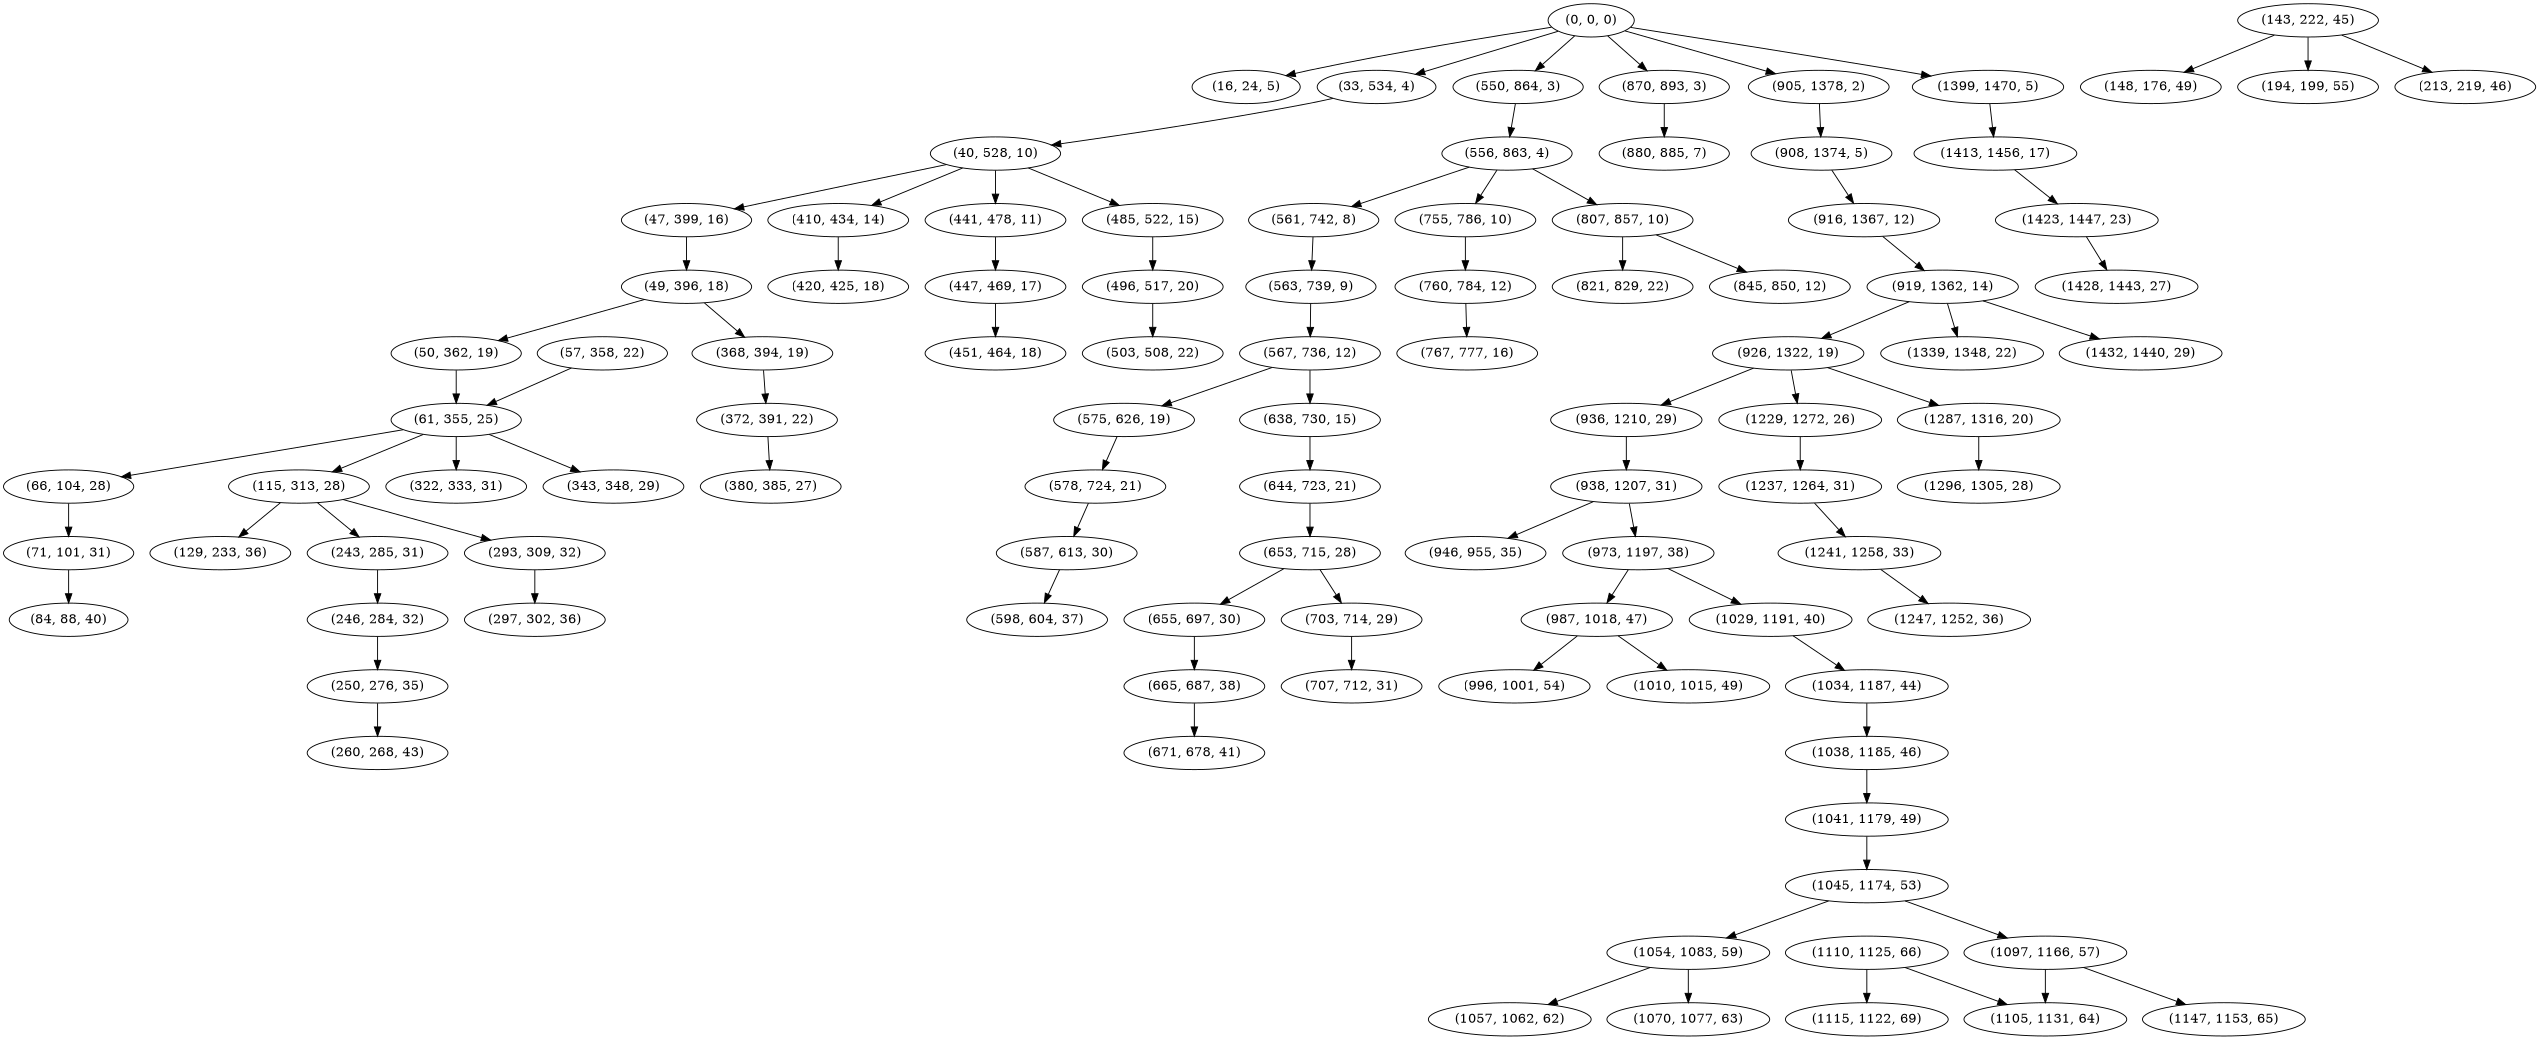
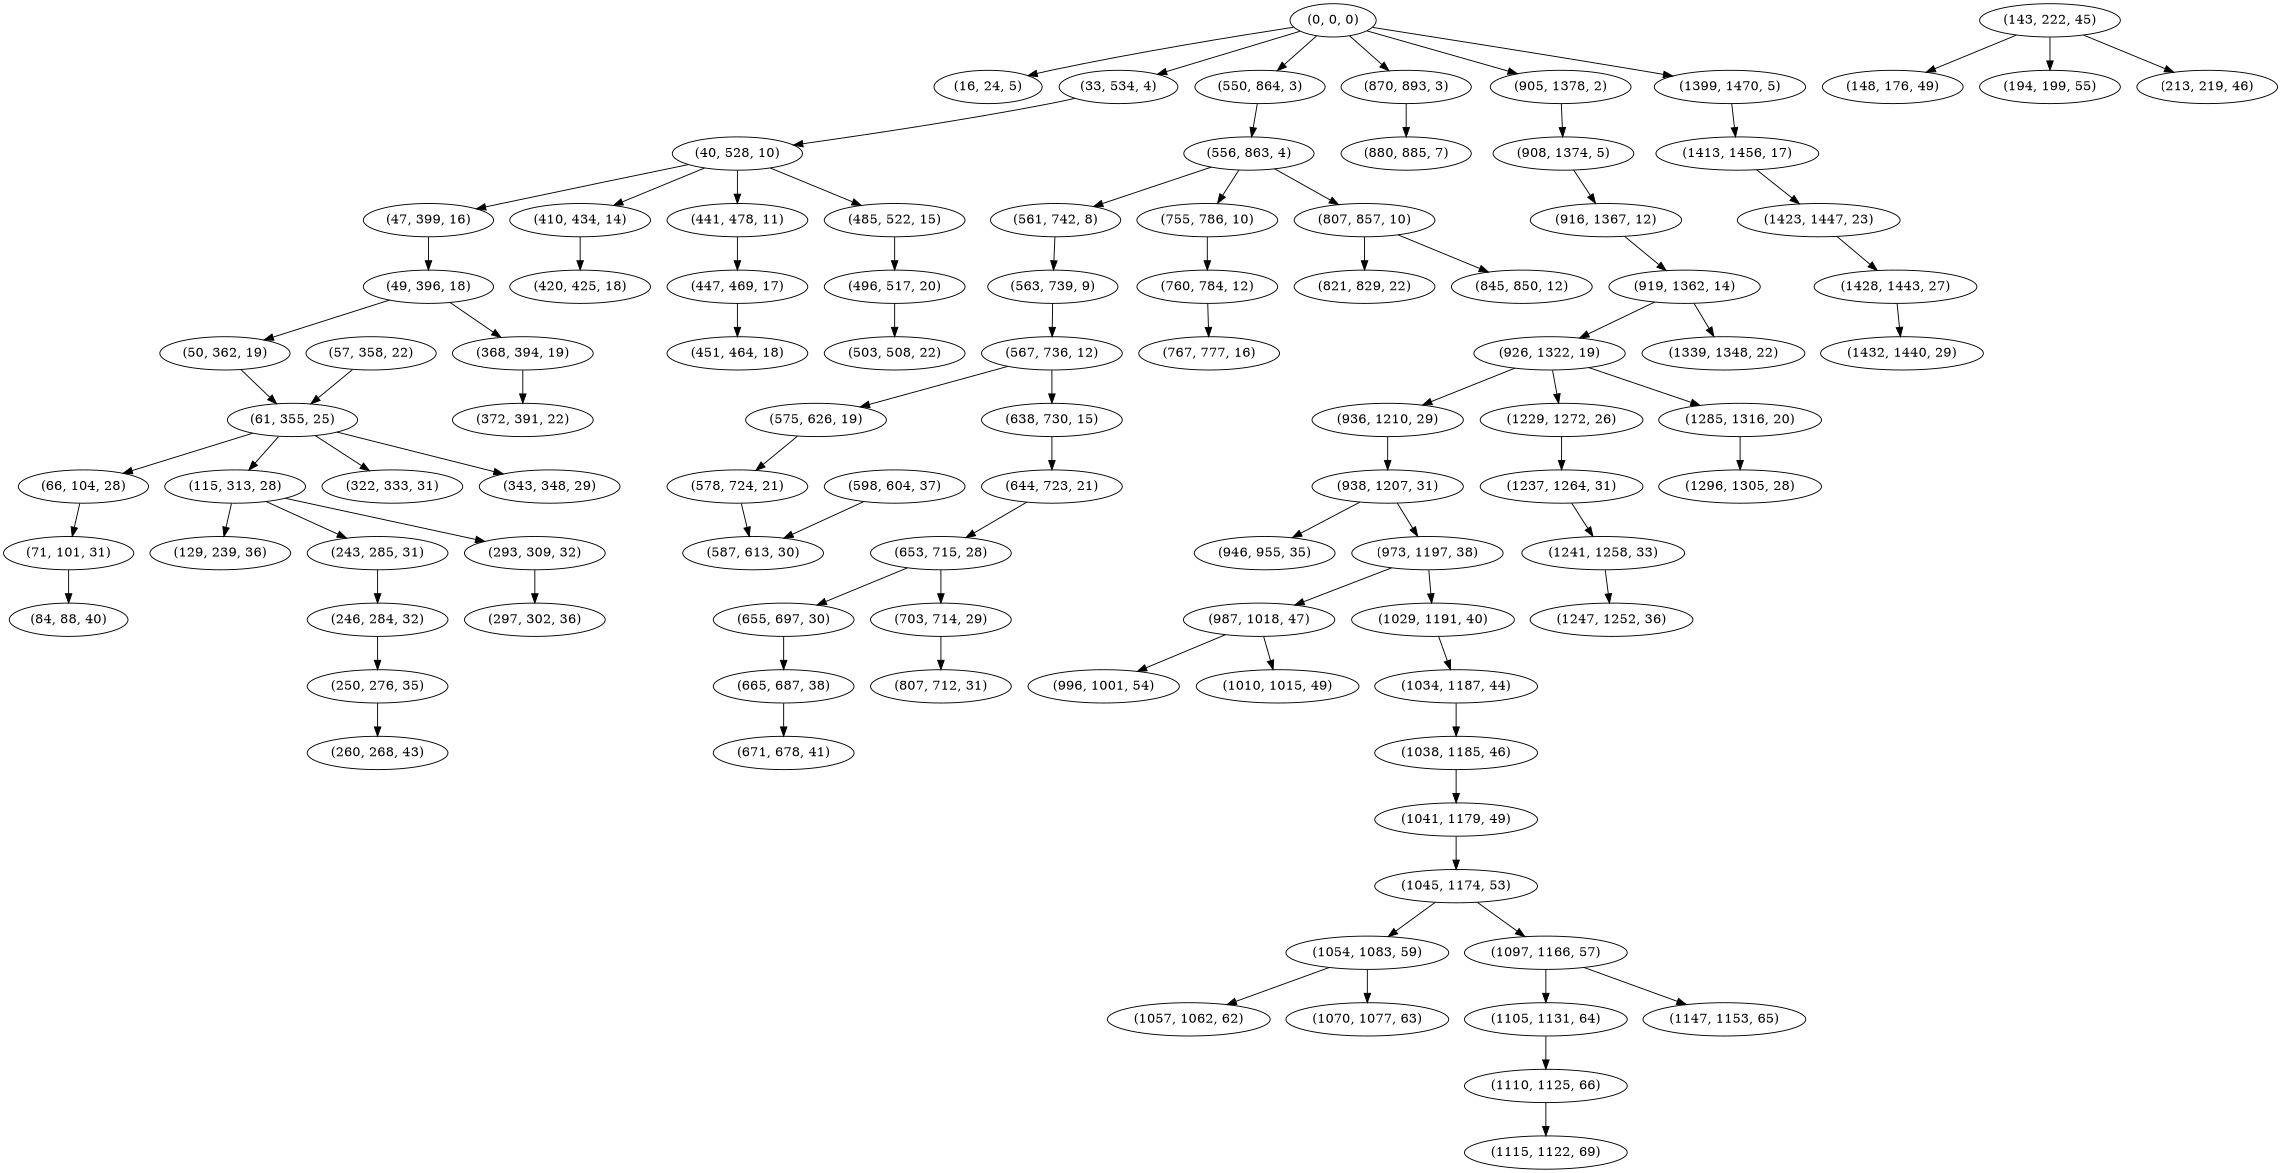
edge "(919, 1362, 14)" -> "(1432, 1440, 29)": now "(1428, 1443, 27)" -> "(1432, 1440, 29)"
node "(1287, 1316, 20)": label "(1287, 1316, 20)" -> "(1285, 1316, 20)"
node "(380, 385, 27)": removed
node "(129, 233, 36)": label "(129, 233, 36)" -> "(129, 239, 36)"
edge "(587, 613, 30)" -> "(598, 604, 37)": reversed
node "(707, 712, 31)": label "(707, 712, 31)" -> "(807, 712, 31)"
edge "(1110, 1125, 66)" -> "(1105, 1131, 64)": reversed
